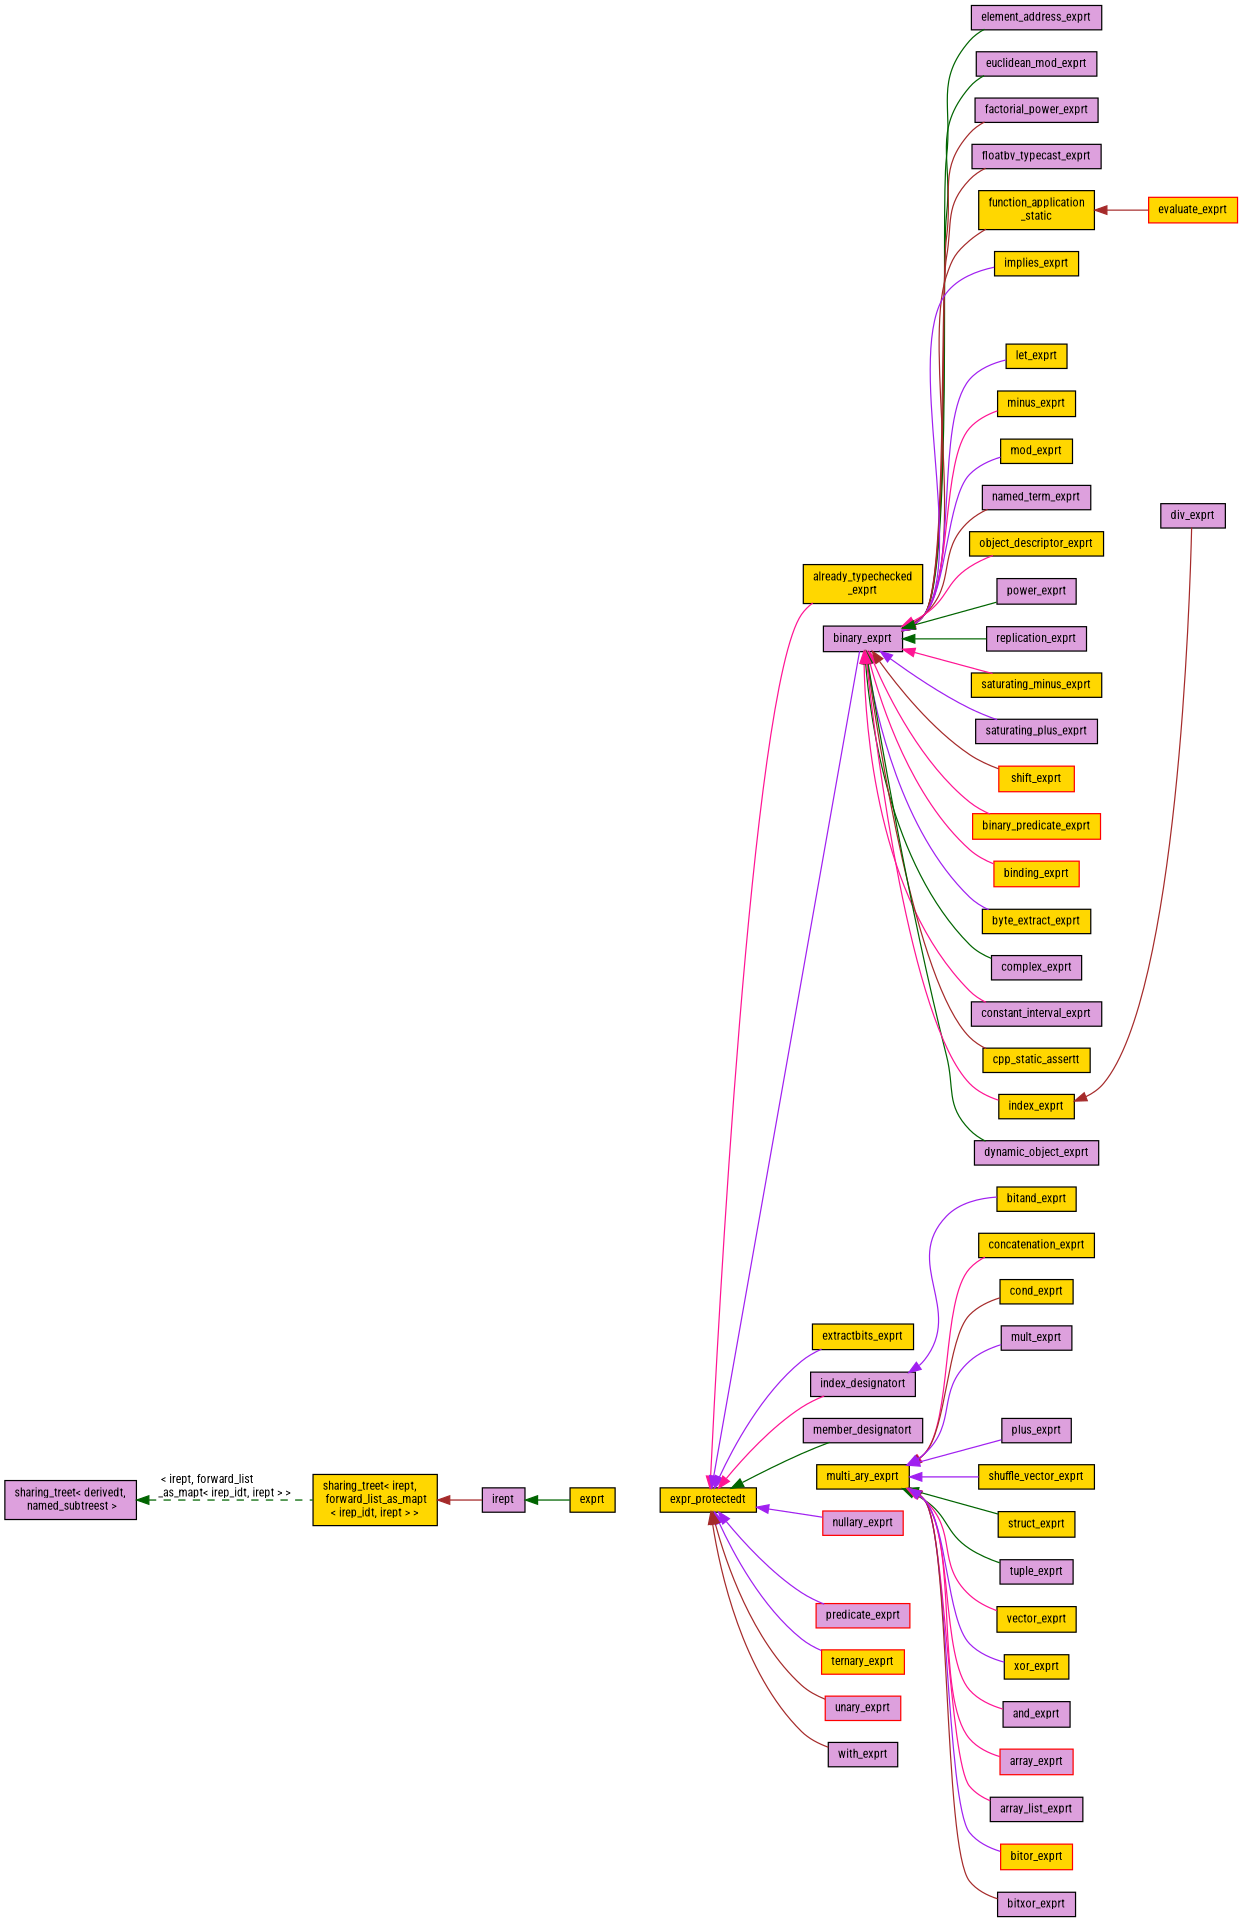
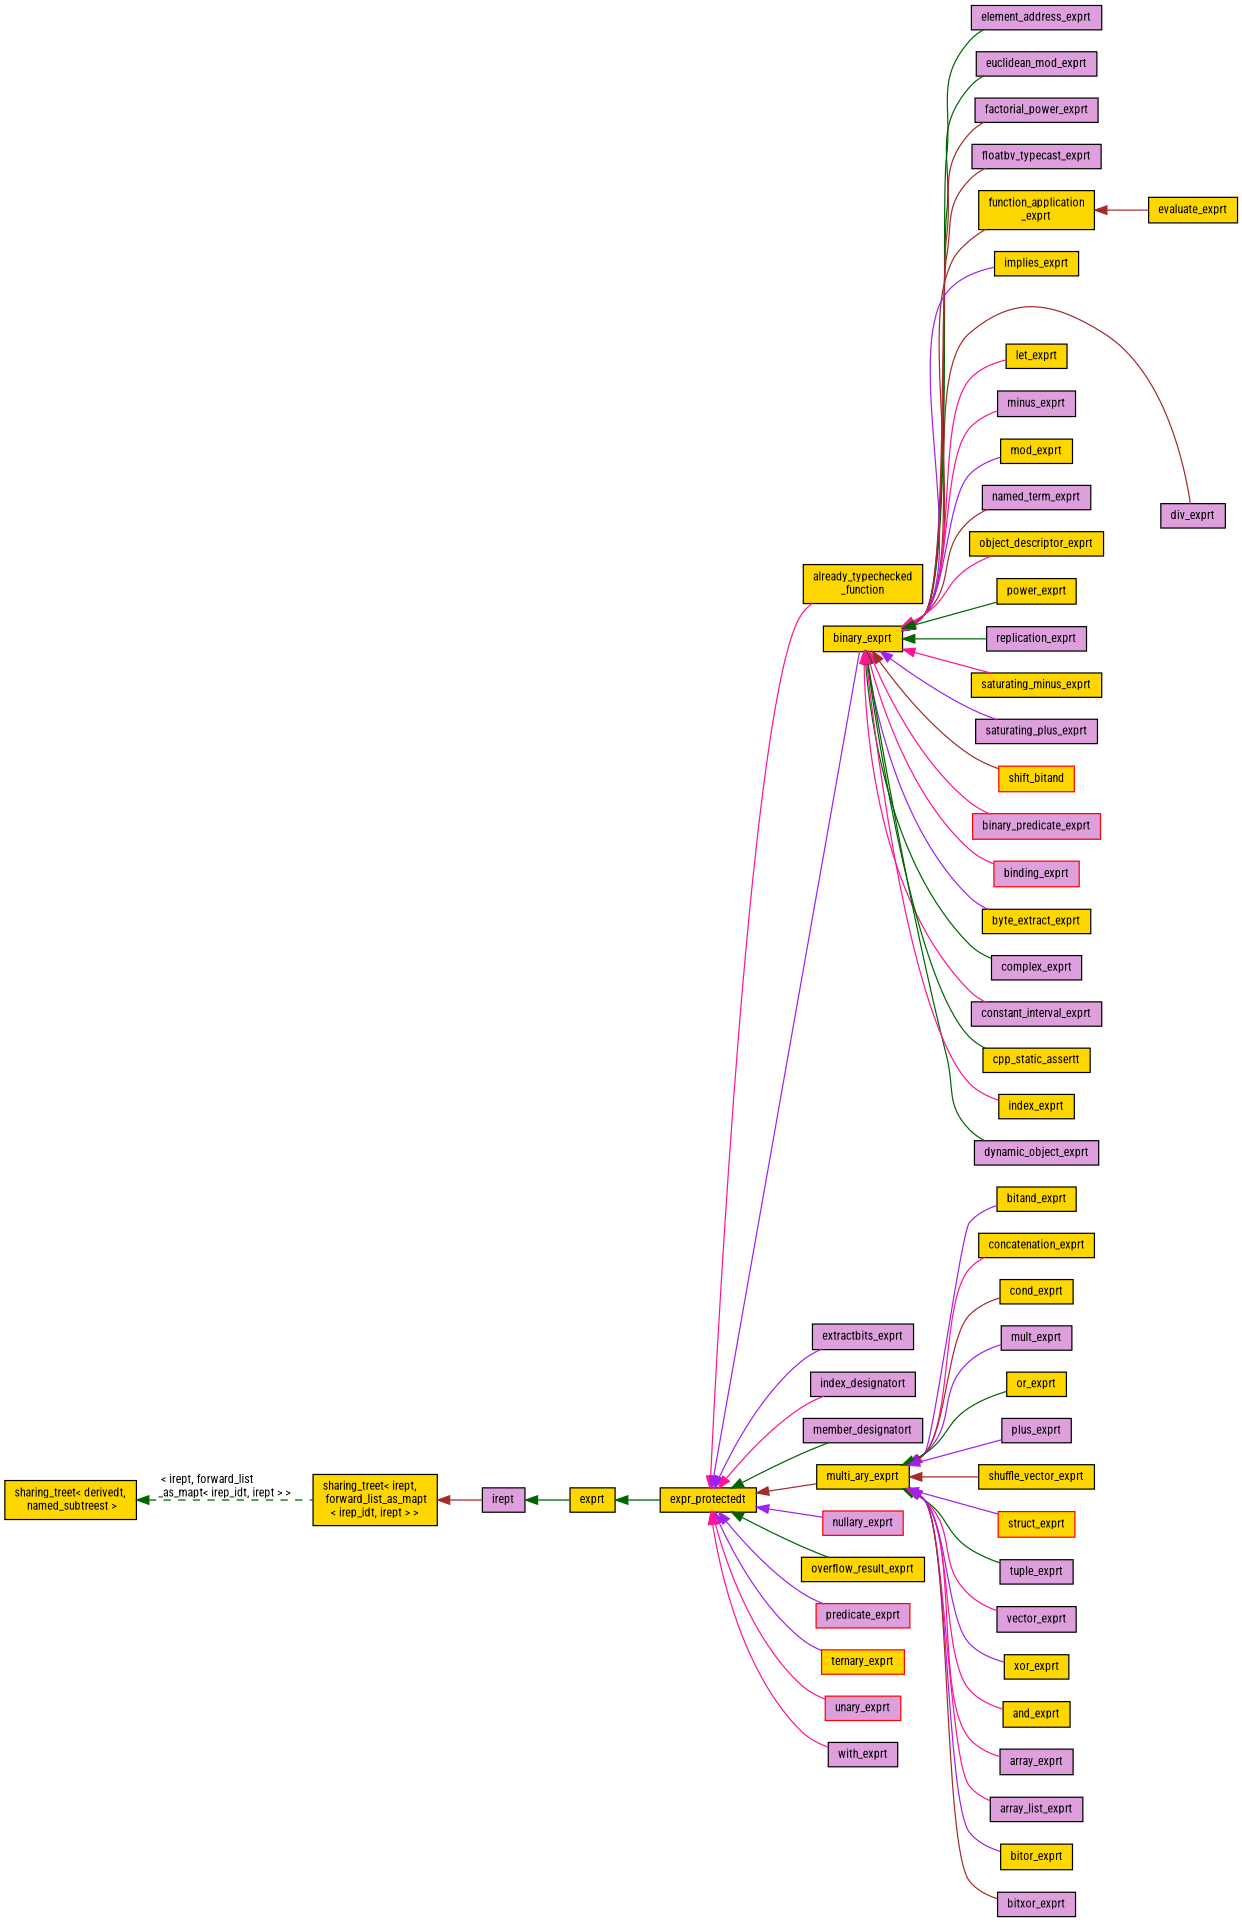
node "function_application _static": label "function_application _static" -> "function_application _exprt"
node "evaluate_exprt": color red -> black
node "minus_exprt": fillcolor gold -> plum
edge "let_exprt" -> "binary_exprt": color purple -> deeppink
node "already_typechecked _exprt": label "already_typechecked _exprt" -> "already_typechecked _function"
node "power_exprt": fillcolor plum -> gold
node "binary_exprt": fillcolor plum -> gold
node "shift_exprt": label "shift_exprt" -> "shift_bitand"
edge "div_exprt" -> "index_exprt": now "div_exprt" -> "binary_exprt"
node "binary_predicate_exprt": fillcolor gold -> plum
edge "cpp_static_assertt" -> "binary_exprt": color brown -> darkgreen
node "binding_exprt": fillcolor gold -> plum
edge "bitand_exprt" -> "index_designatort": now "bitand_exprt" -> "multi_ary_exprt"
node "extractbits_exprt": fillcolor gold -> plum
node "or_exprt": added
edge "shuffle_vector_exprt" -> "multi_ary_exprt": color purple -> brown
edge "multi_ary_exprt" -> "expr_protectedt": added
node "sharing_treet< derivedt, named_subtreest >": fillcolor plum -> gold
edge "expr_protectedt" -> "exprt": added
edge "struct_exprt" -> "multi_ary_exprt": color darkgreen -> purple
node "struct_exprt": color black -> red
node "overflow_result_exprt": added
node "vector_exprt": fillcolor gold -> plum
edge "unary_exprt" -> "expr_protectedt": color brown -> deeppink
edge "with_exprt" -> "expr_protectedt": color brown -> deeppink
node "and_exprt": fillcolor plum -> gold
node "array_exprt": color red -> black
node "bitor_exprt": color red -> black
